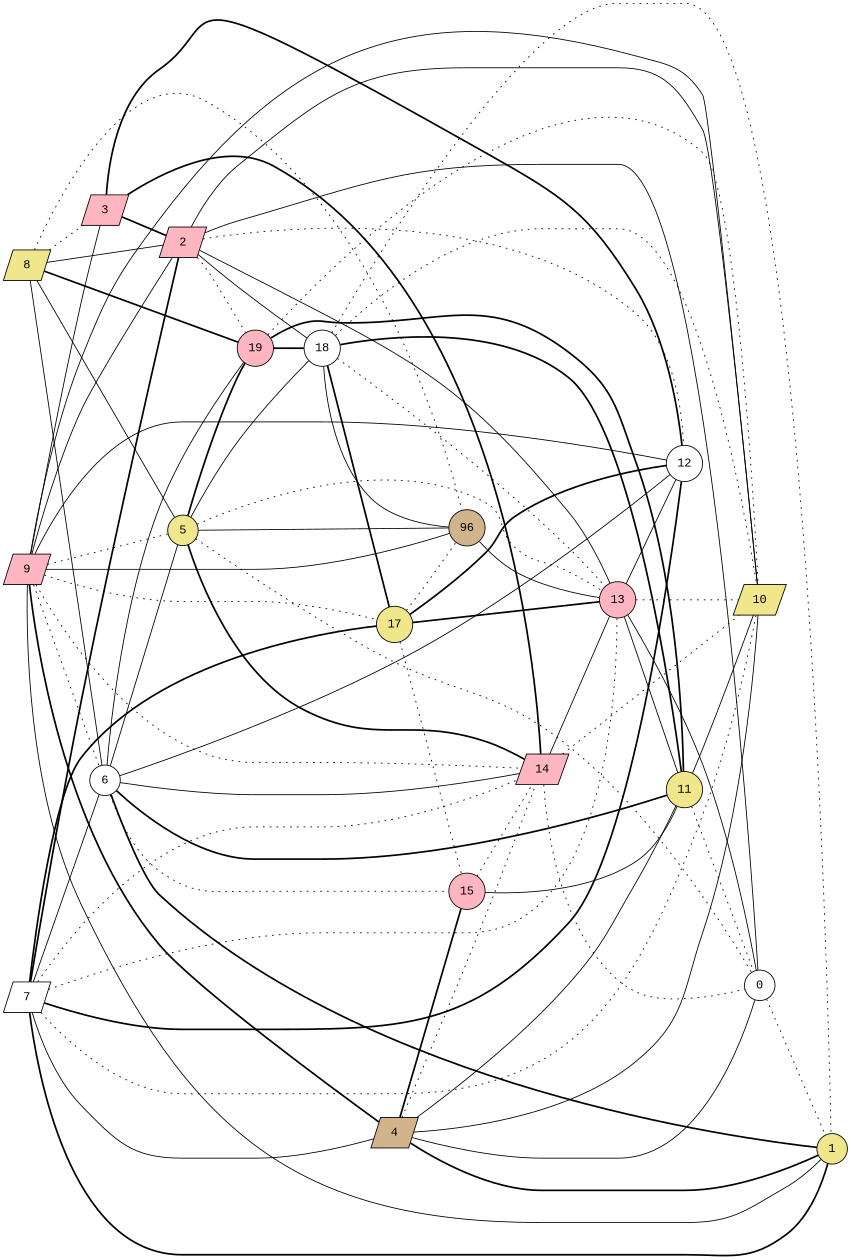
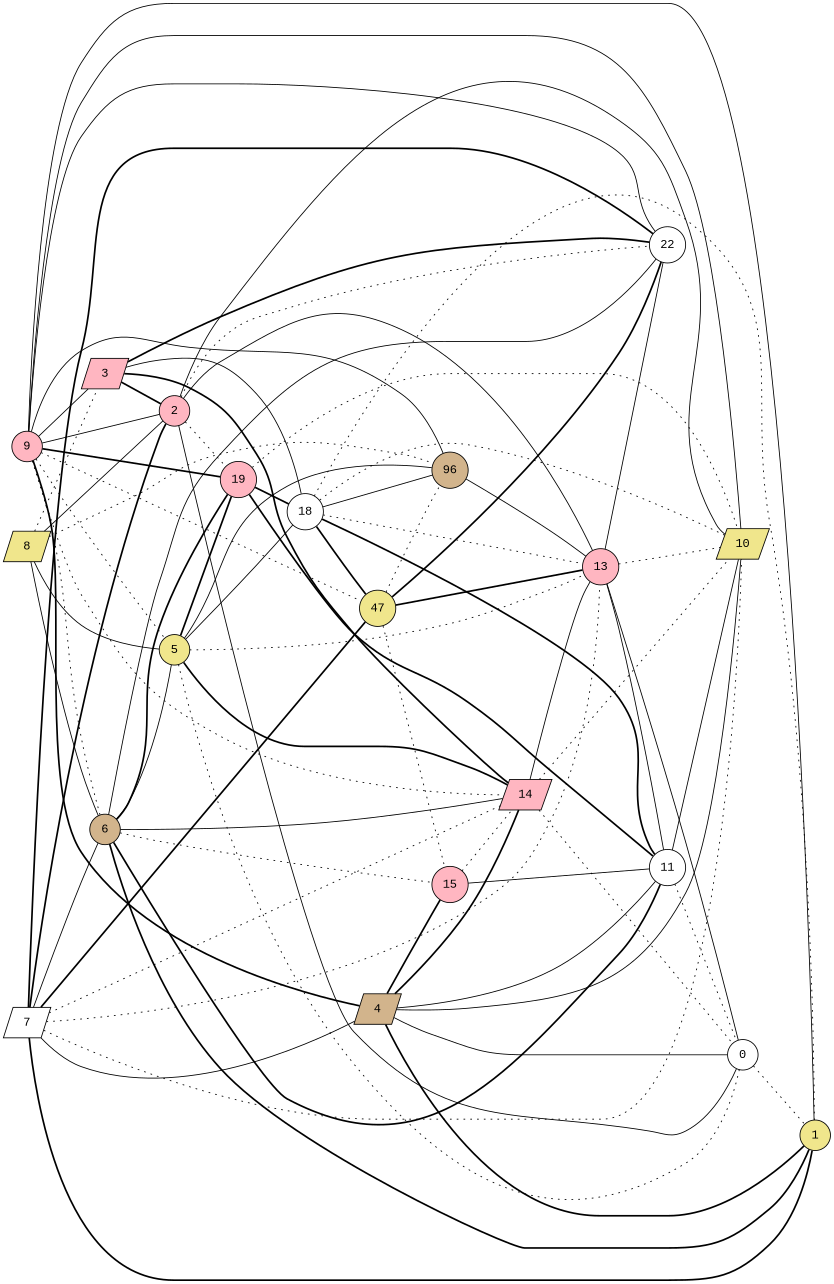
node "2": shape parallelogram -> circle
edge "2" -- "18": now "3" -- "18"
edge "8" -- "19": now "9" -- "19"
node "12": label "12" -> "22"
edge "19" -- "6": style solid -> bold
node "9": shape parallelogram -> circle
node "17": label "17" -> "47"
node "6": fillcolor white -> tan
node "11": fillcolor khaki -> white
edge "14" -- "4": style dotted -> bold
